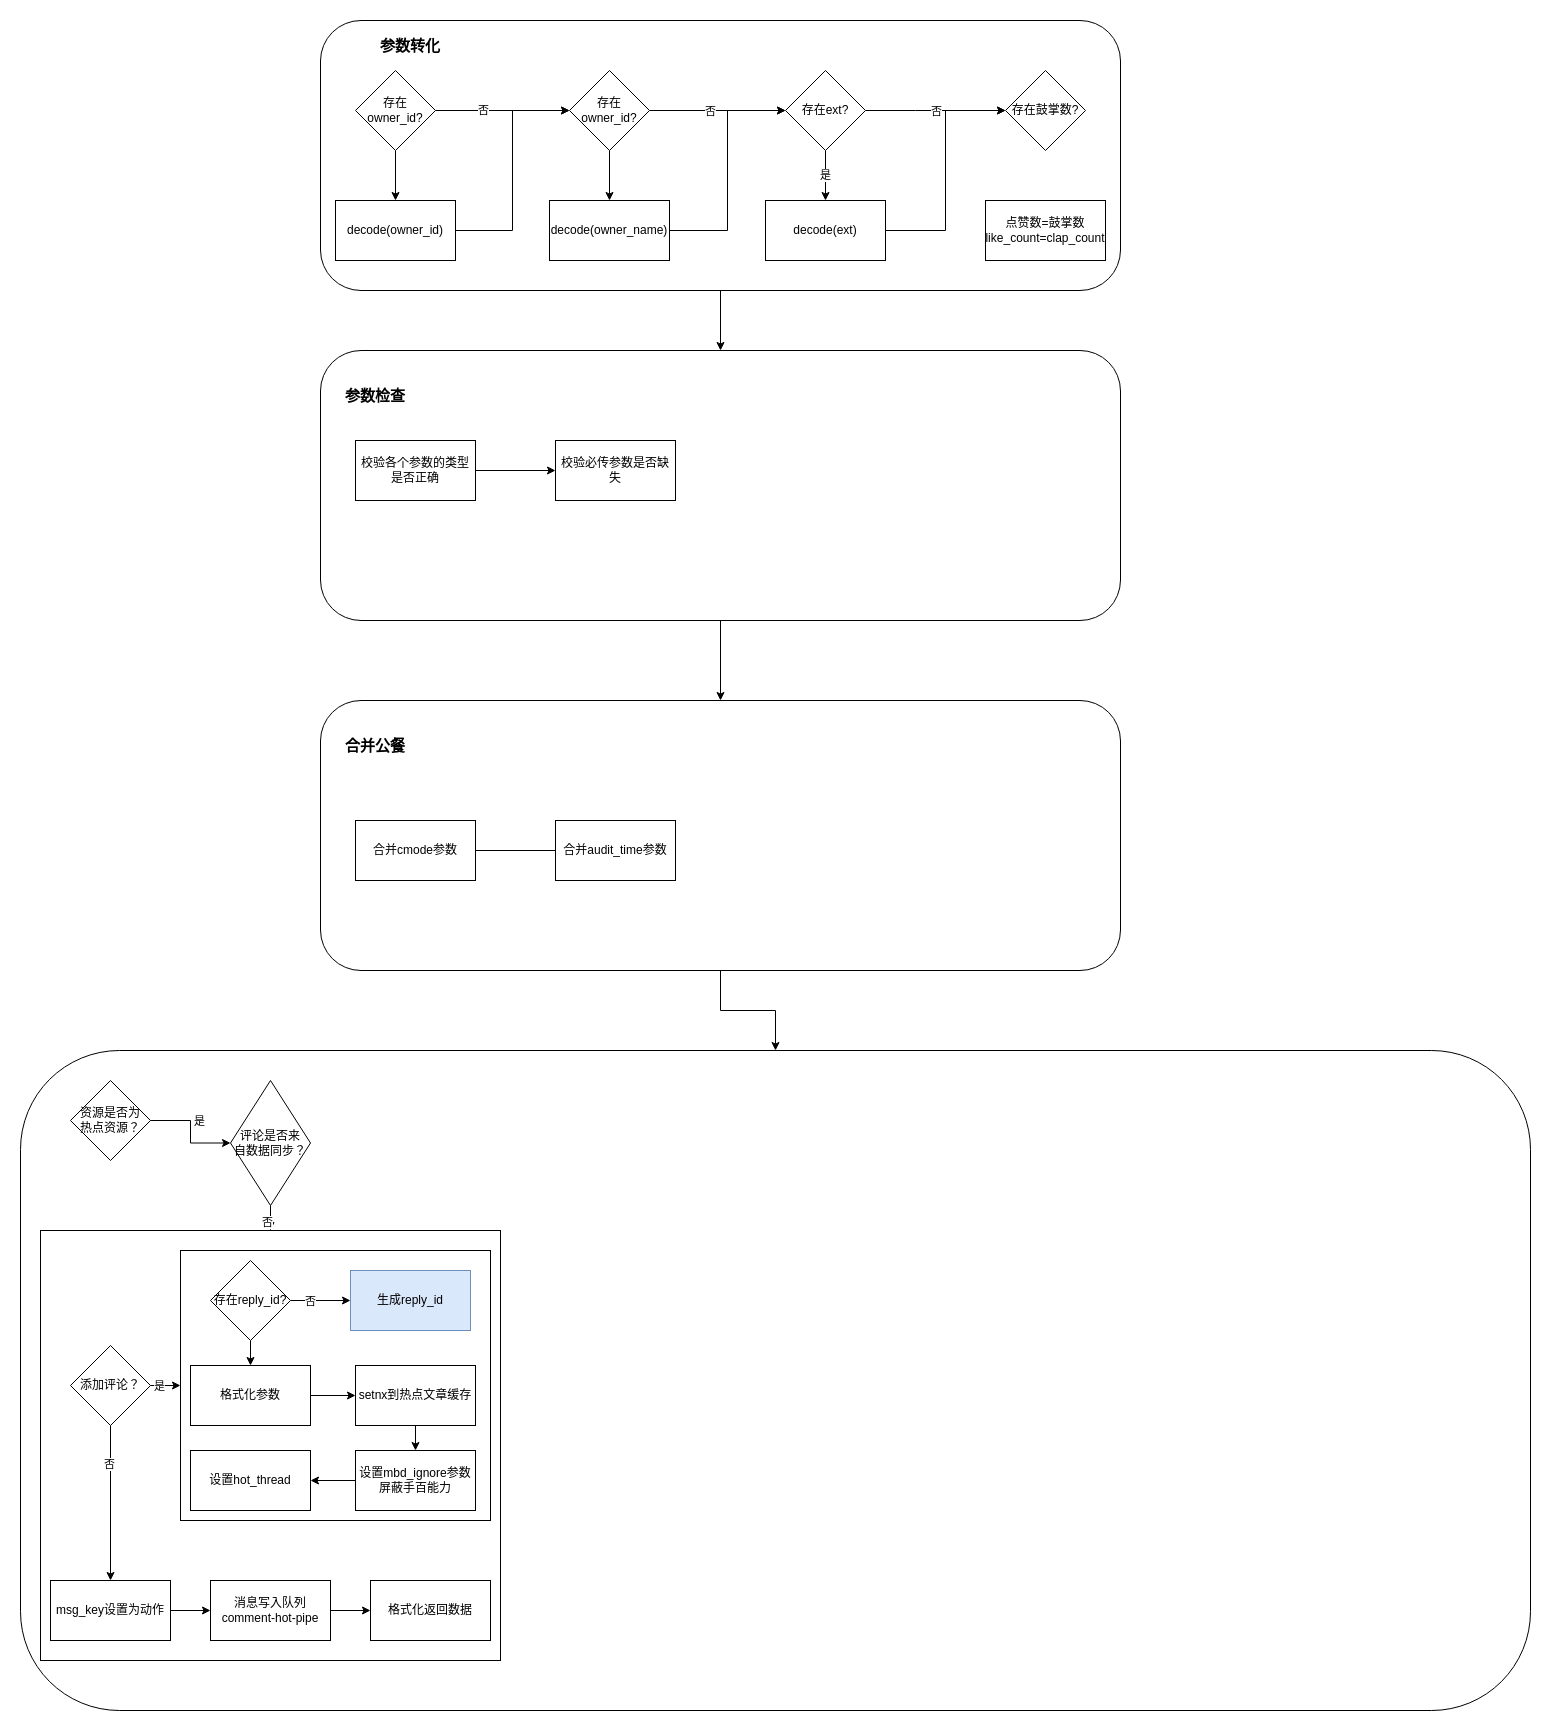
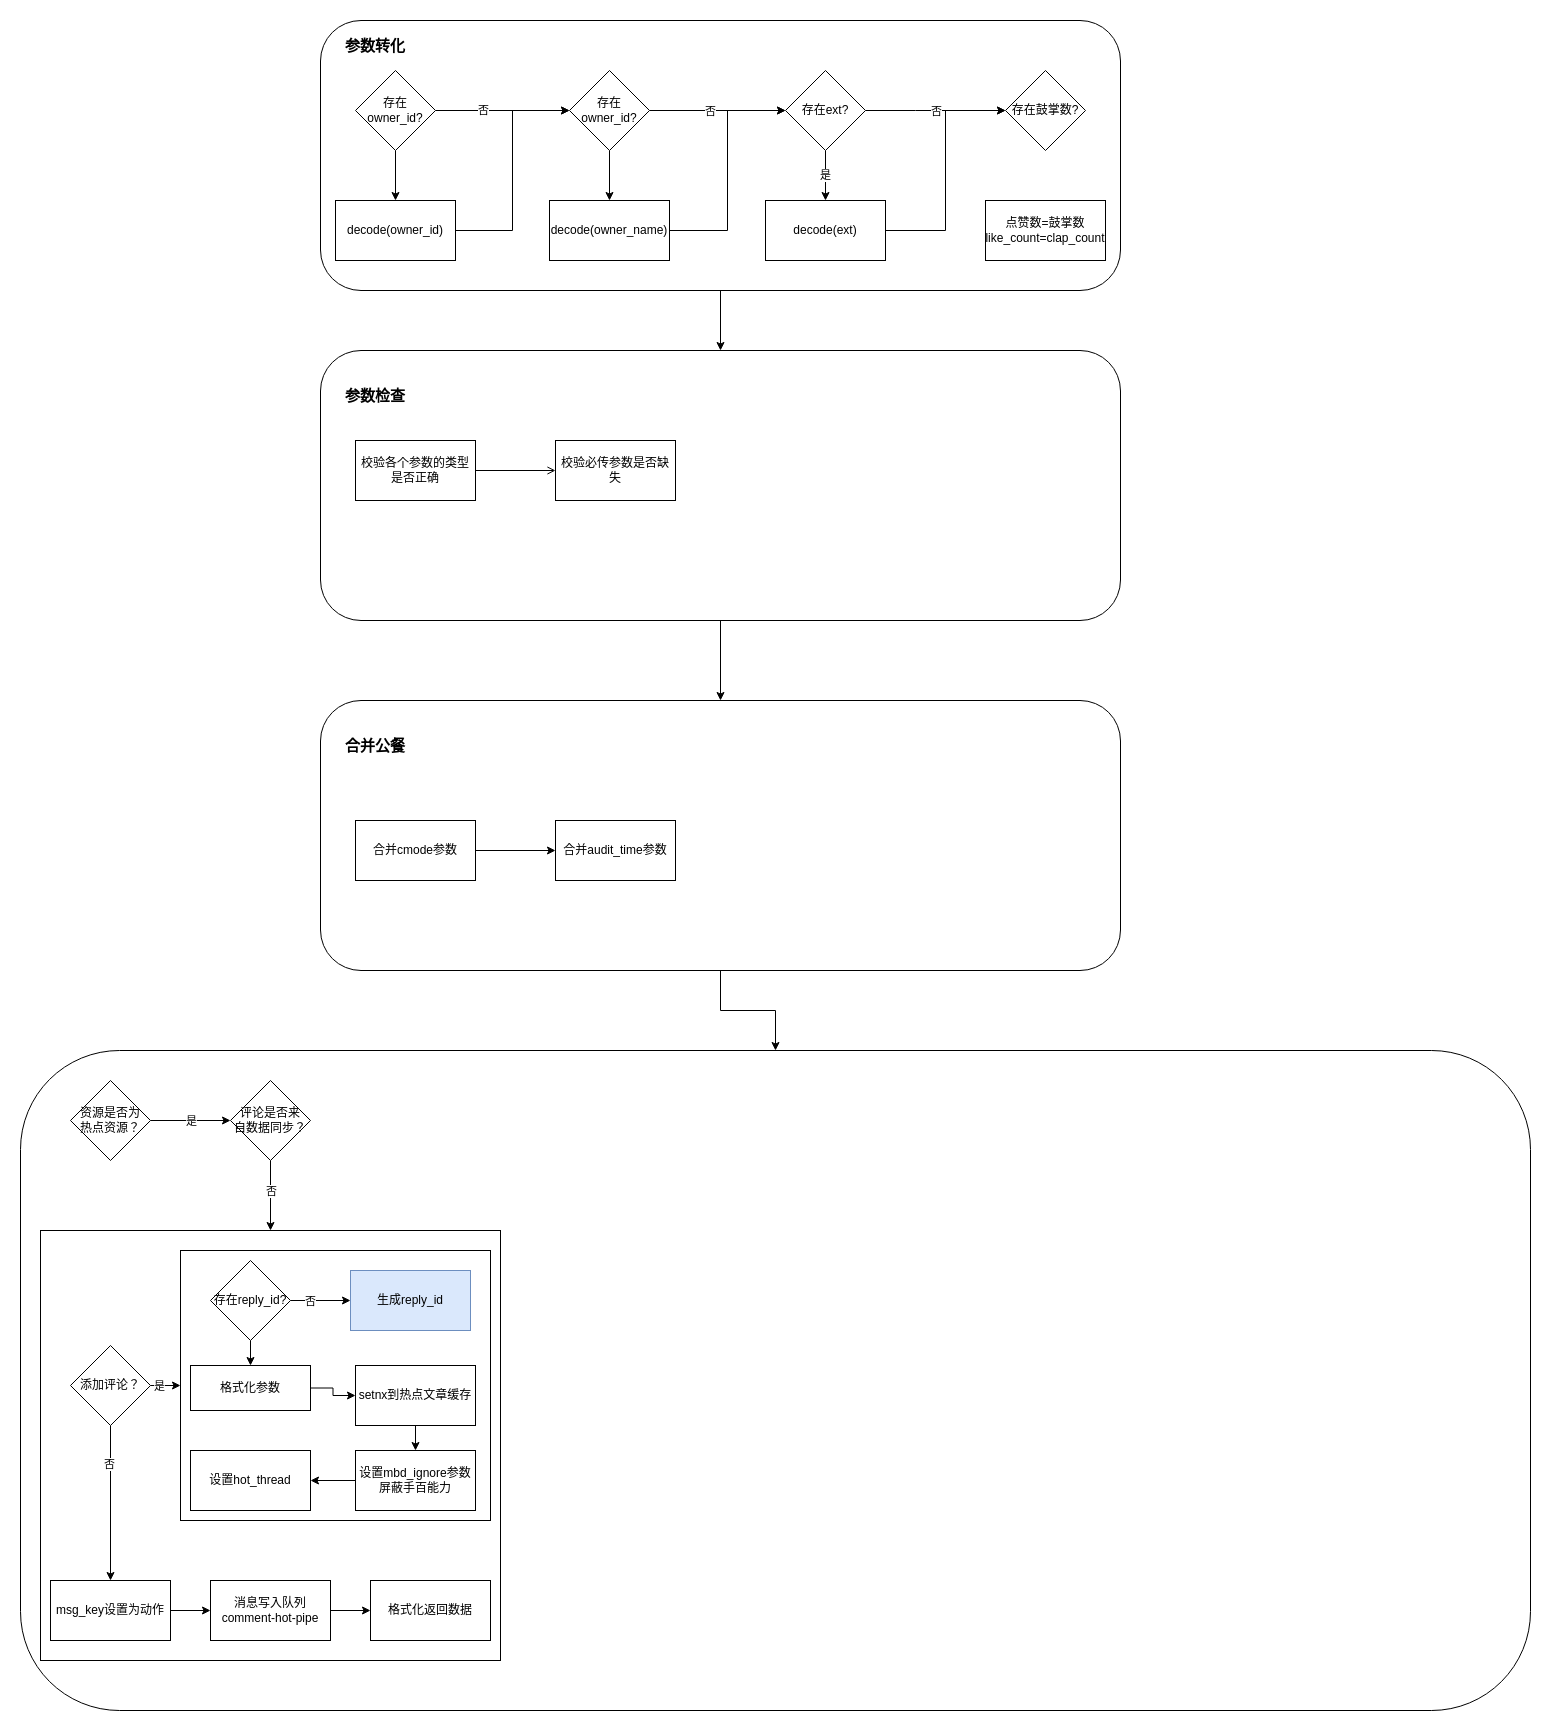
node "参数转化": moved (411, 46) -> (376, 46)
edge "校验各个参数的类型是否正确" -> "校验必传参数是否缺失": arrowhead classic -> open
edge "合并cmode参数" -- "合并audit_time参数": arrowhead none -> classic
node "评论是否来 自数据同步？": size 80x125 -> 80x80
node "格式化参数": size 120x60 -> 120x45
